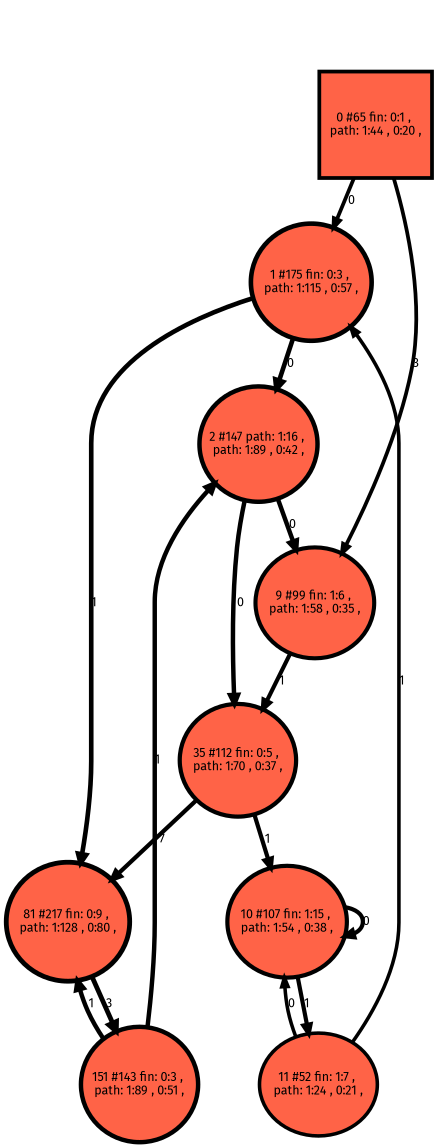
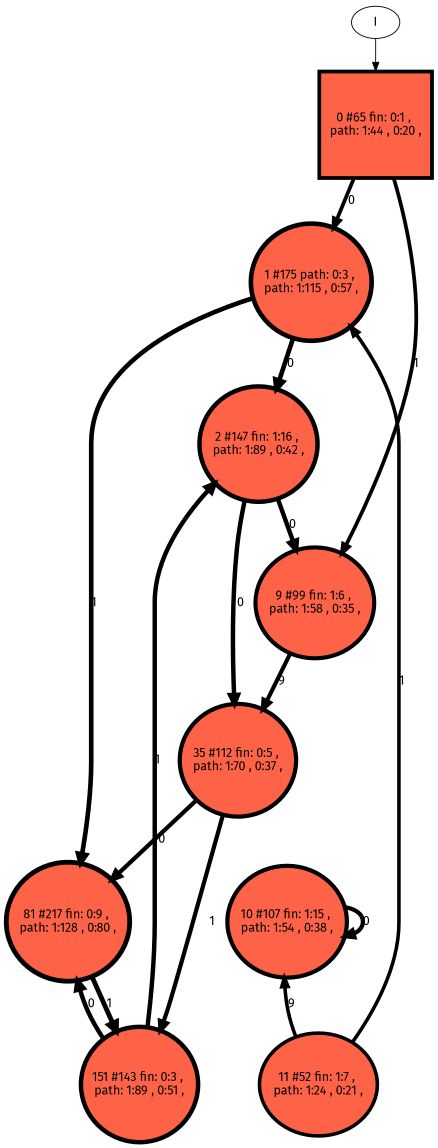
node "I": added
node "1 #175 fin: 0:3 , path: 1:115 , 0:57 ,": label "1 #175 fin: 0:3 , path: 1:115 , 0:57 ," -> "1 #175 path: 0:3 , path: 1:115 , 0:57 ,"
edge "0 #65 fin: 0:1 , path: 1:44 , 0:20 ," -> "9 #99 fin: 1:6 , path: 1:58 , 0:35 ,": label "3 " -> "1 "
node "2 #147 path: 1:16 , path: 1:89 , 0:42 ,": label "2 #147 path: 1:16 , path: 1:89 , 0:42 ," -> "2 #147 fin: 1:16 , path: 1:89 , 0:42 ,"
edge "9 #99 fin: 1:6 , path: 1:58 , 0:35 ," -> "35 #112 fin: 0:5 , path: 1:70 , 0:37 ,": label "1 " -> "9 "
edge "35 #112 fin: 0:5 , path: 1:70 , 0:37 ," -> "10 #107 fin: 1:15 , path: 1:54 , 0:38 ,": now "35 #112 fin: 0:5 , path: 1:70 , 0:37 ," -> "151 #143 fin: 0:3 , path: 1:89 , 0:51 ,"
edge "35 #112 fin: 0:5 , path: 1:70 , 0:37 ," -> "81 #217 fin: 0:9 , path: 1:128 , 0:80 ,": label "7 " -> "0 "
edge "10 #107 fin: 1:15 , path: 1:54 , 0:38 ," -> "11 #52 fin: 1:7 , path: 1:24 , 0:21 ,": removed, label "1"
edge "151 #143 fin: 0:3 , path: 1:89 , 0:51 ," -> "81 #217 fin: 0:9 , path: 1:128 , 0:80 ,": label "1 " -> "0 "
edge "81 #217 fin: 0:9 , path: 1:128 , 0:80 ," -> "151 #143 fin: 0:3 , path: 1:89 , 0:51 ,": label "3 " -> "1 "
edge "11 #52 fin: 1:7 , path: 1:24 , 0:21 ," -> "10 #107 fin: 1:15 , path: 1:54 , 0:38 ,": label "0 " -> "9 "
